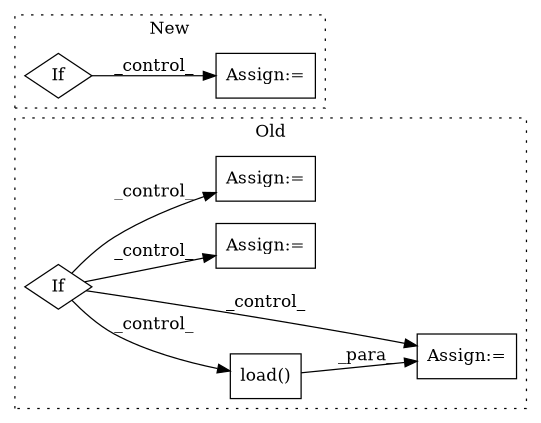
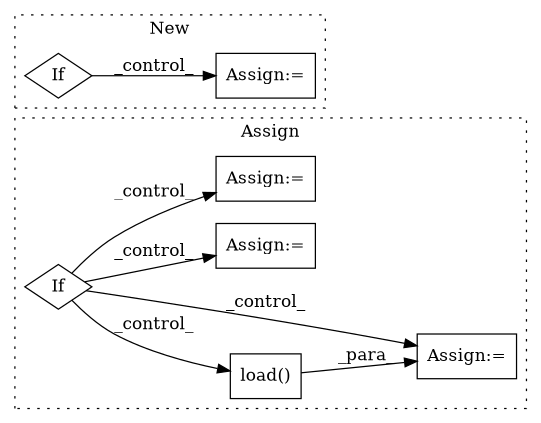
cluster "Old": label "Old" -> "Assign"
